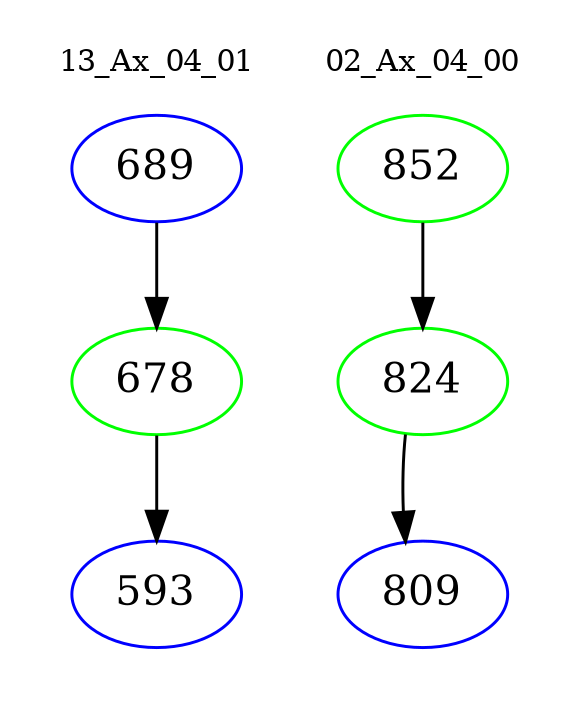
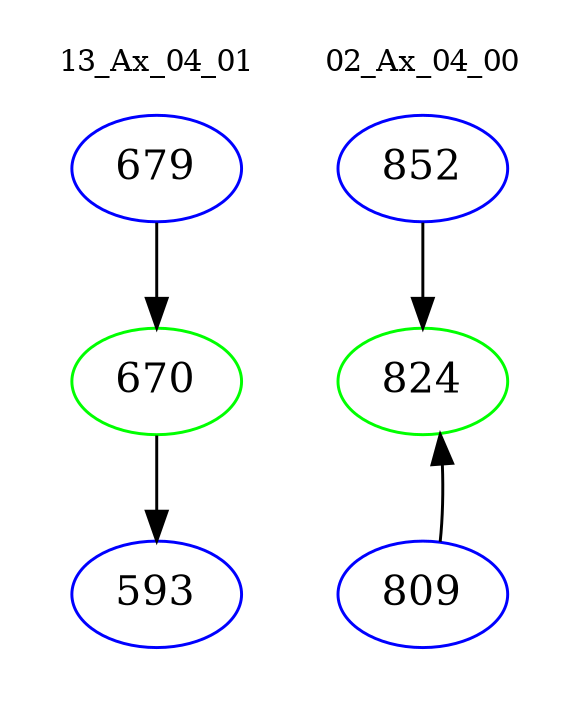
node "689": label "689" -> "679"
node "852": color green -> blue
node "678": label "678" -> "670"
edge "824" -> "809": reversed
